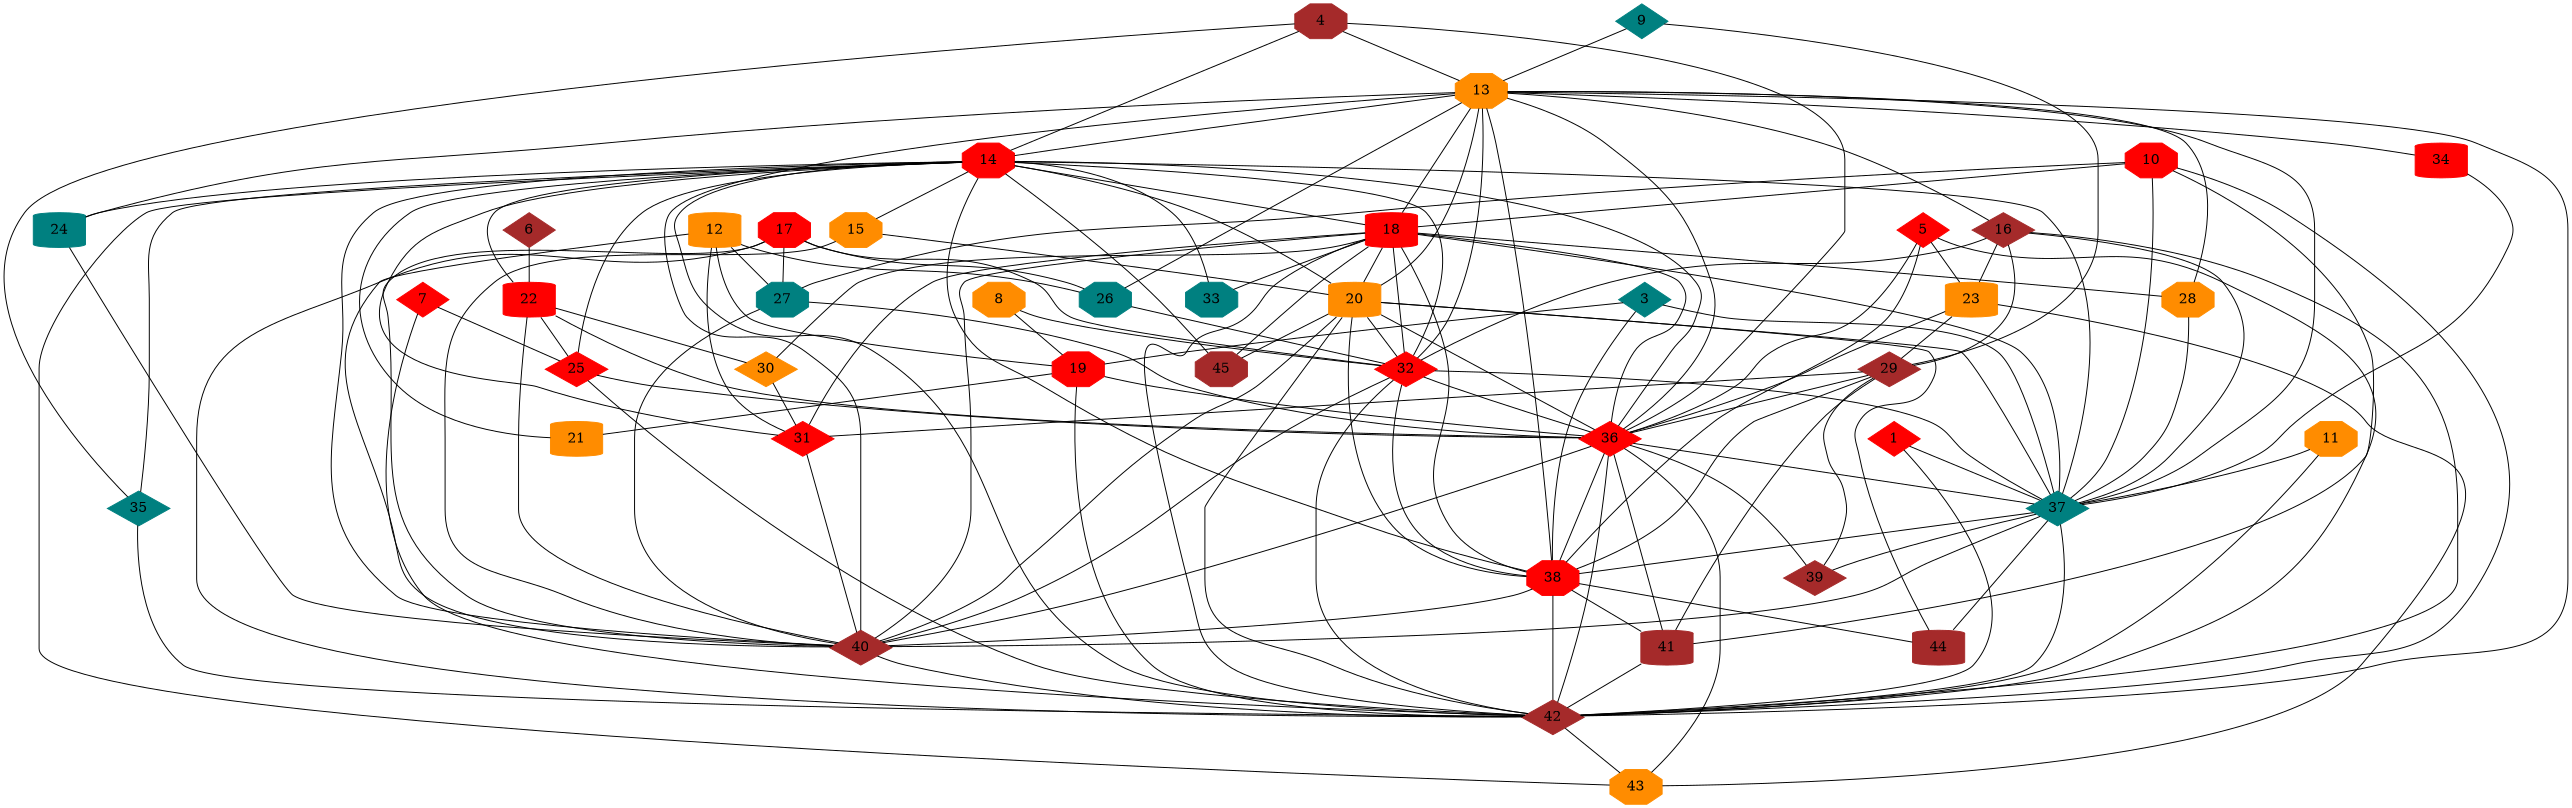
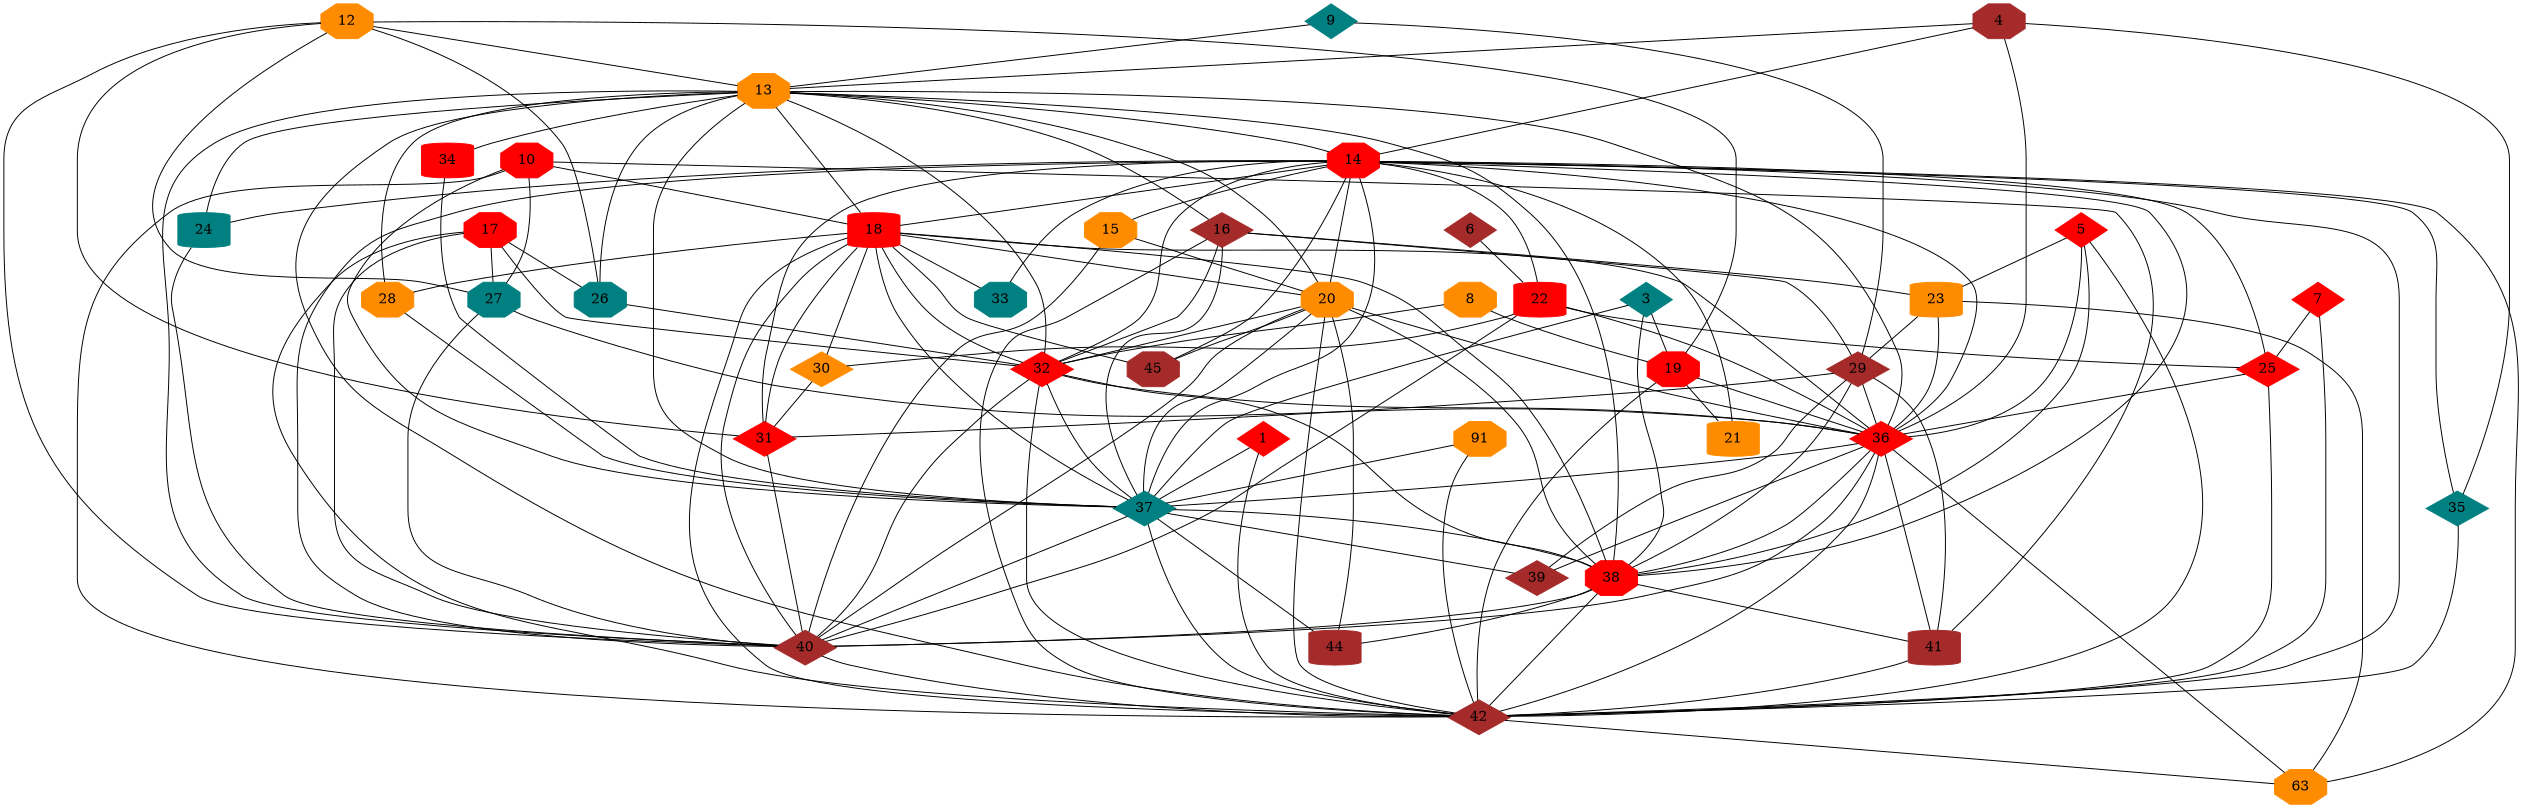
edge "12" -- "13": added
node "12": shape cylinder -> octagon
node "20": shape cylinder -> octagon
node "11": label "11" -> "91"
node "43": label "43" -> "63"
